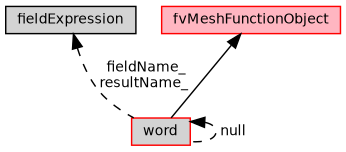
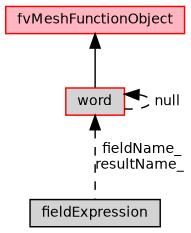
edge "word" -> "fieldExpression": reversed
